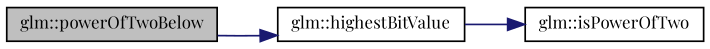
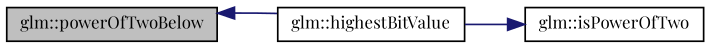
edge "glm::powerOfTwoBelow" -> "glm::highestBitValue": reversed
